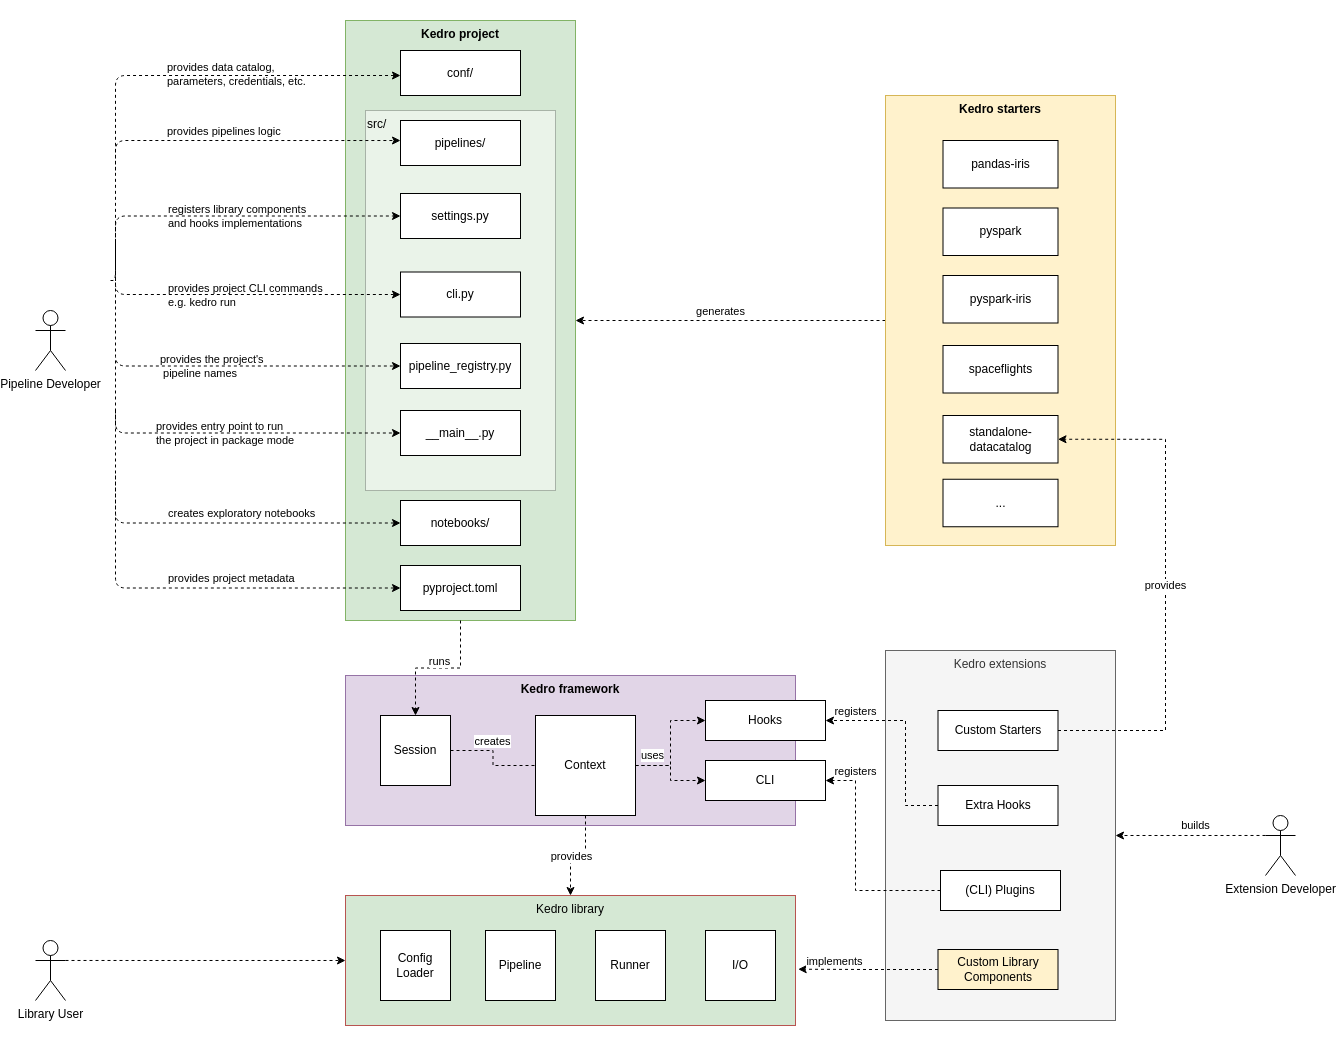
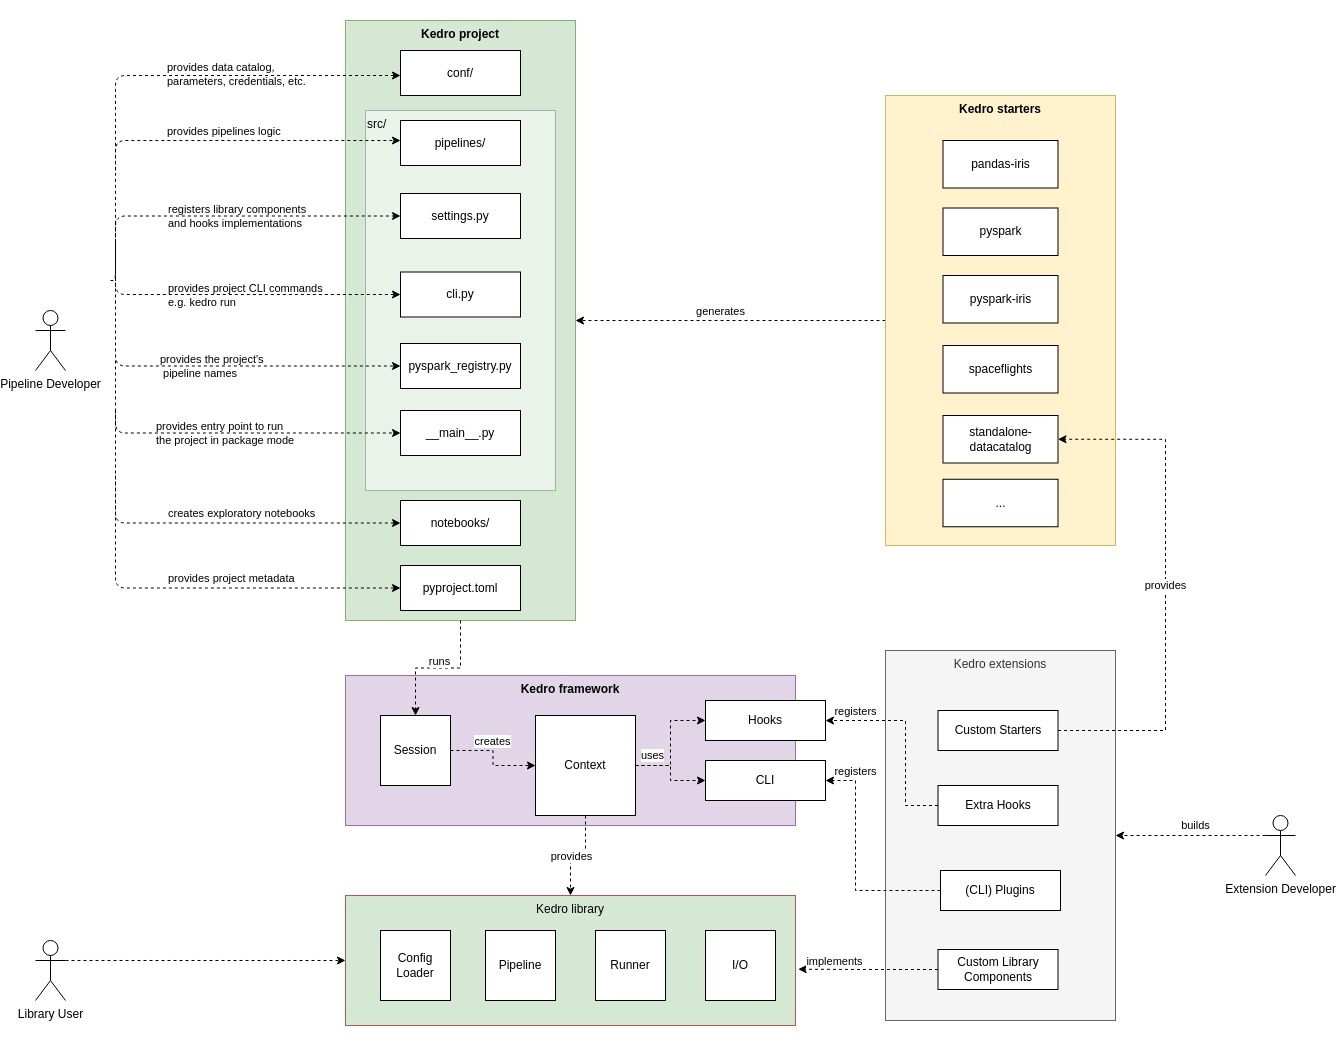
node "pipeline_registry.py": label "pipeline_registry.py" -> "pyspark_registry.py"
edge "Session" -- "Context": arrowhead none -> classic
node "Custom Library Components": fillcolor #fff2cc -> #ffffff
